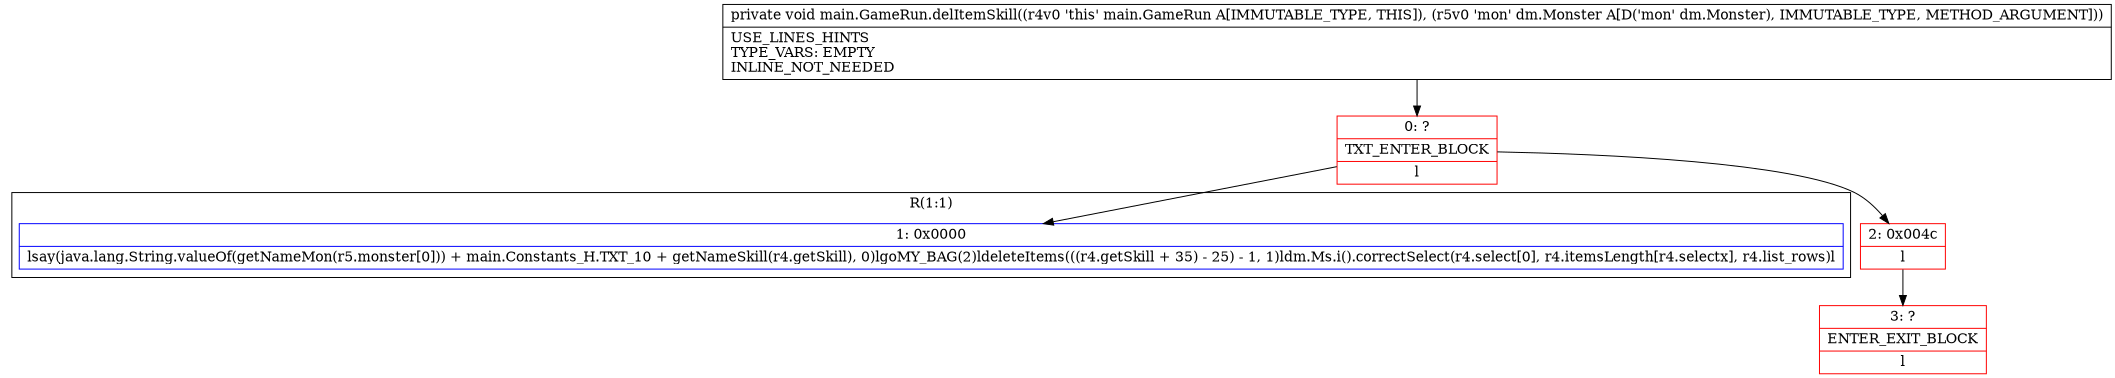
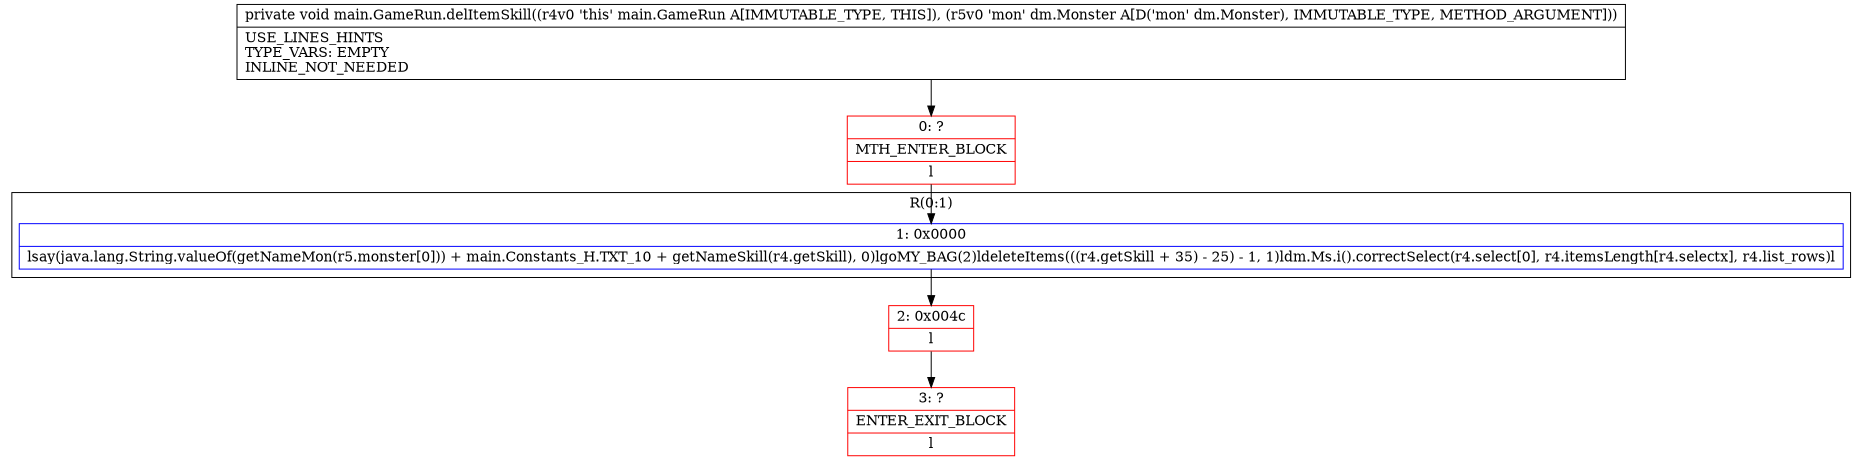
node "0: ?": text "TXT_ENTER_BLOCK" -> "MTH_ENTER_BLOCK"
edge "0: ?" -> "2: 0x004c": now "1: 0x0000" -> "2: 0x004c"
cluster "R(1:1)": label "R(1:1)" -> "R(0:1)"
